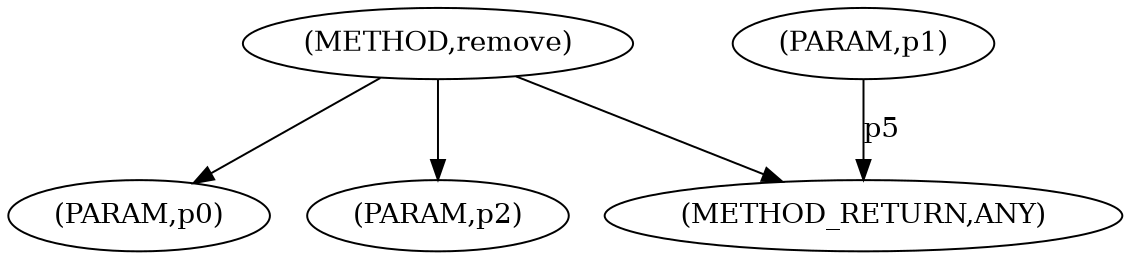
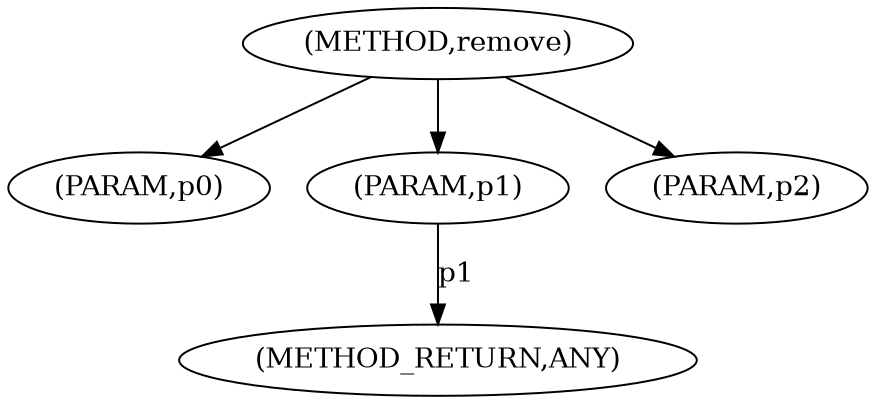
edge "(METHOD,remove)" -> "(METHOD_RETURN,ANY)": now "(METHOD,remove)" -> "(PARAM,p1)"
edge "(PARAM,p1)" -> "(METHOD_RETURN,ANY)": label "p5" -> "p1"
